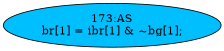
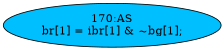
node "173:AS br[1] = ibr[1] & ~bg[1];": label "173:AS br[1] = ibr[1] & ~bg[1];" -> "170:AS br[1] = ibr[1] & ~bg[1];"
